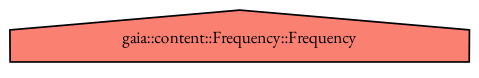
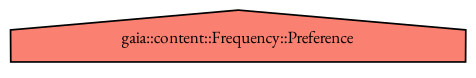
node "gaia::content::Frequency::Frequency": label "gaia::content::Frequency::Frequency" -> "gaia::content::Frequency::Preference"
